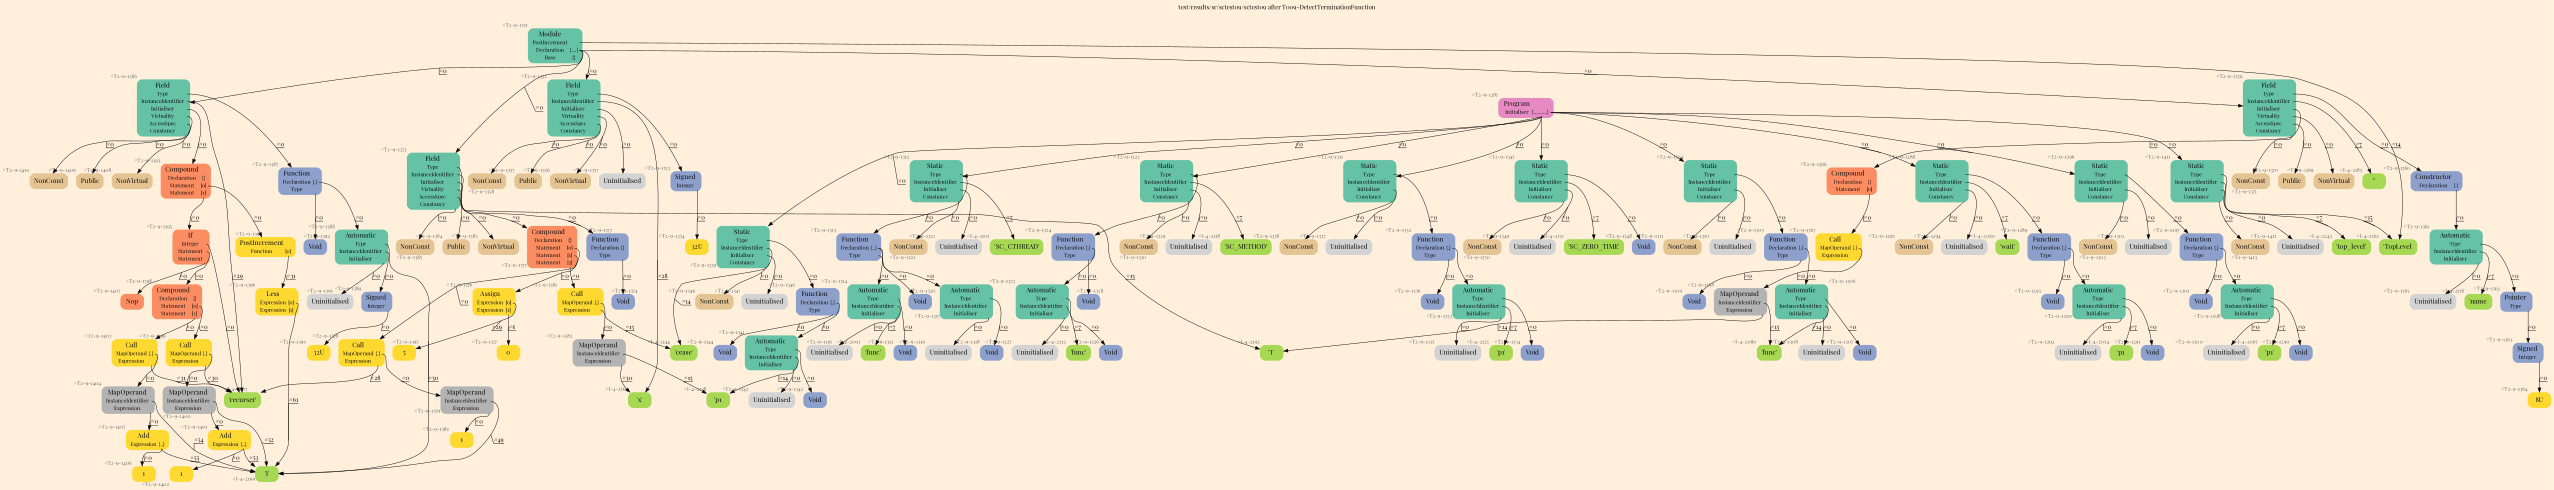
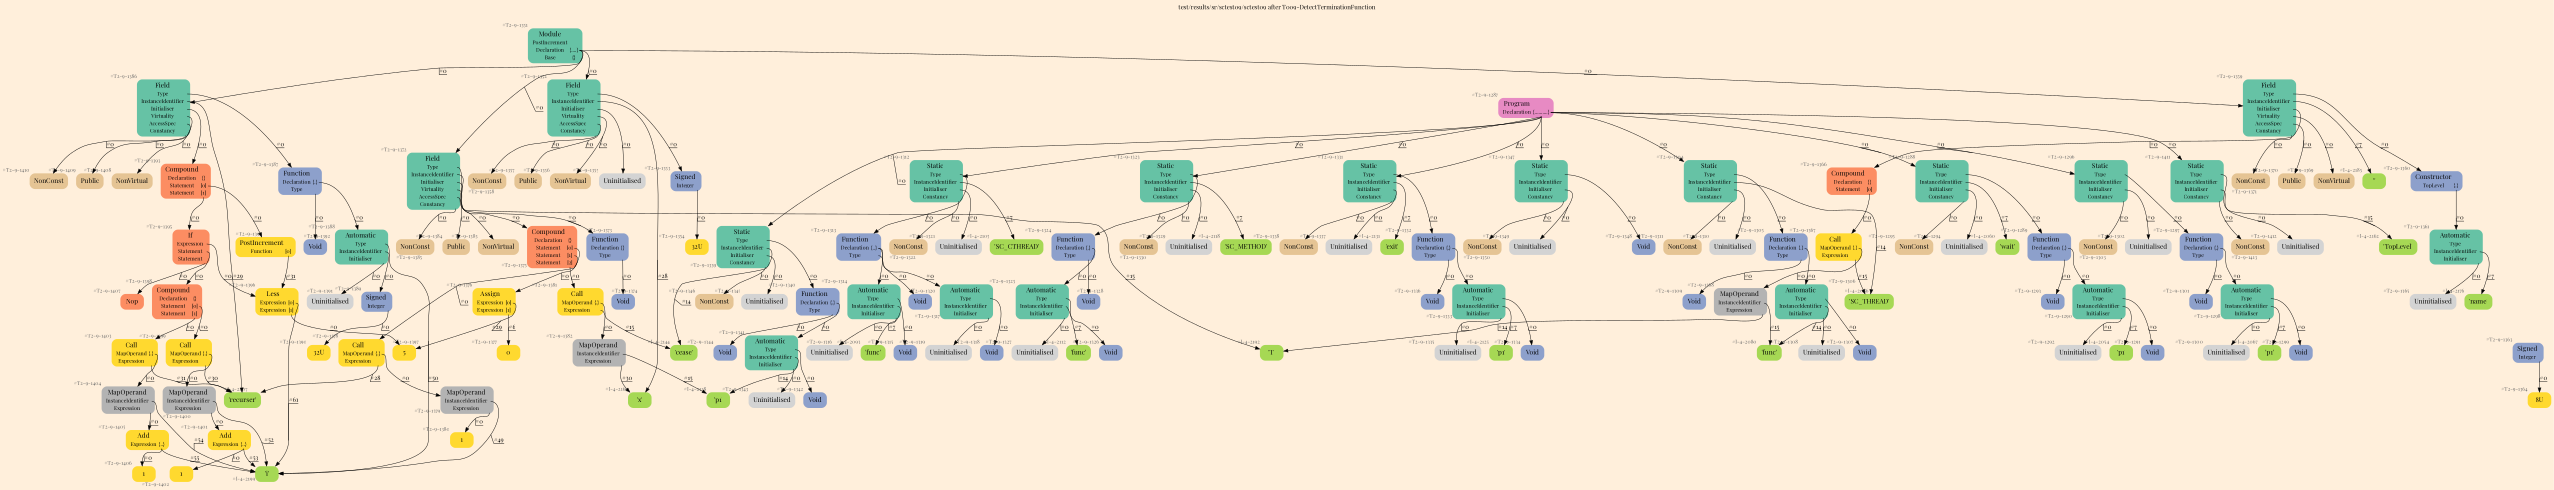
edge "Module" -> "'TopLevel'": removed, label "#14"
node "Program": text "Initialiser" -> "Declaration"
node "Constructor": text "Declaration" -> "TopLevel"
node "If": text "Integer" -> "Expression"
node "'exit'": added
node "'SC_ZERO_TIME'": removed
node "'top_level'": removed
node "'SC_THREAD'": added
node "Pointer": removed
edge "If" -> "'recurser'": now "If" -> "Less"
edge "Less" -> "5": added, label "#0"
